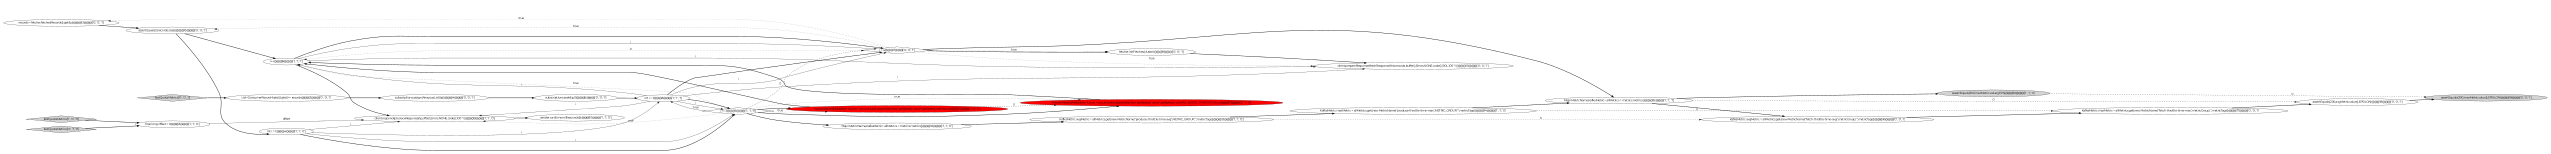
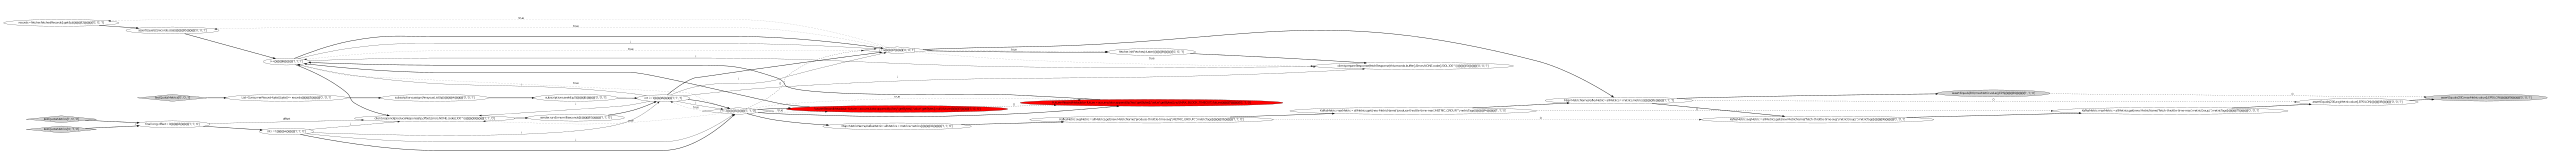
edge "i < 4@@@7@@@['0', '0', '1']" -> "i++@@@8@@@['1', '1', '1']": label "0" -> "true"
edge "assertEquals(3,records.size())@@@13@@@['0', '0', '1']" -> "int i = 1@@@4@@@['1', '1', '0']": now "final long offset = 0@@@3@@@['1', '1', '0']" -> "int i = 1@@@4@@@['1', '1', '0']"
edge "i <= 3@@@5@@@['1', '1', '0']" -> "int i = 1@@@6@@@['1', '1', '1']": style solid -> dotted
edge "sender.run(time.milliseconds())@@@10@@@['1', '1', '0']" -> "int i = 1@@@6@@@['1', '1', '1']": added
